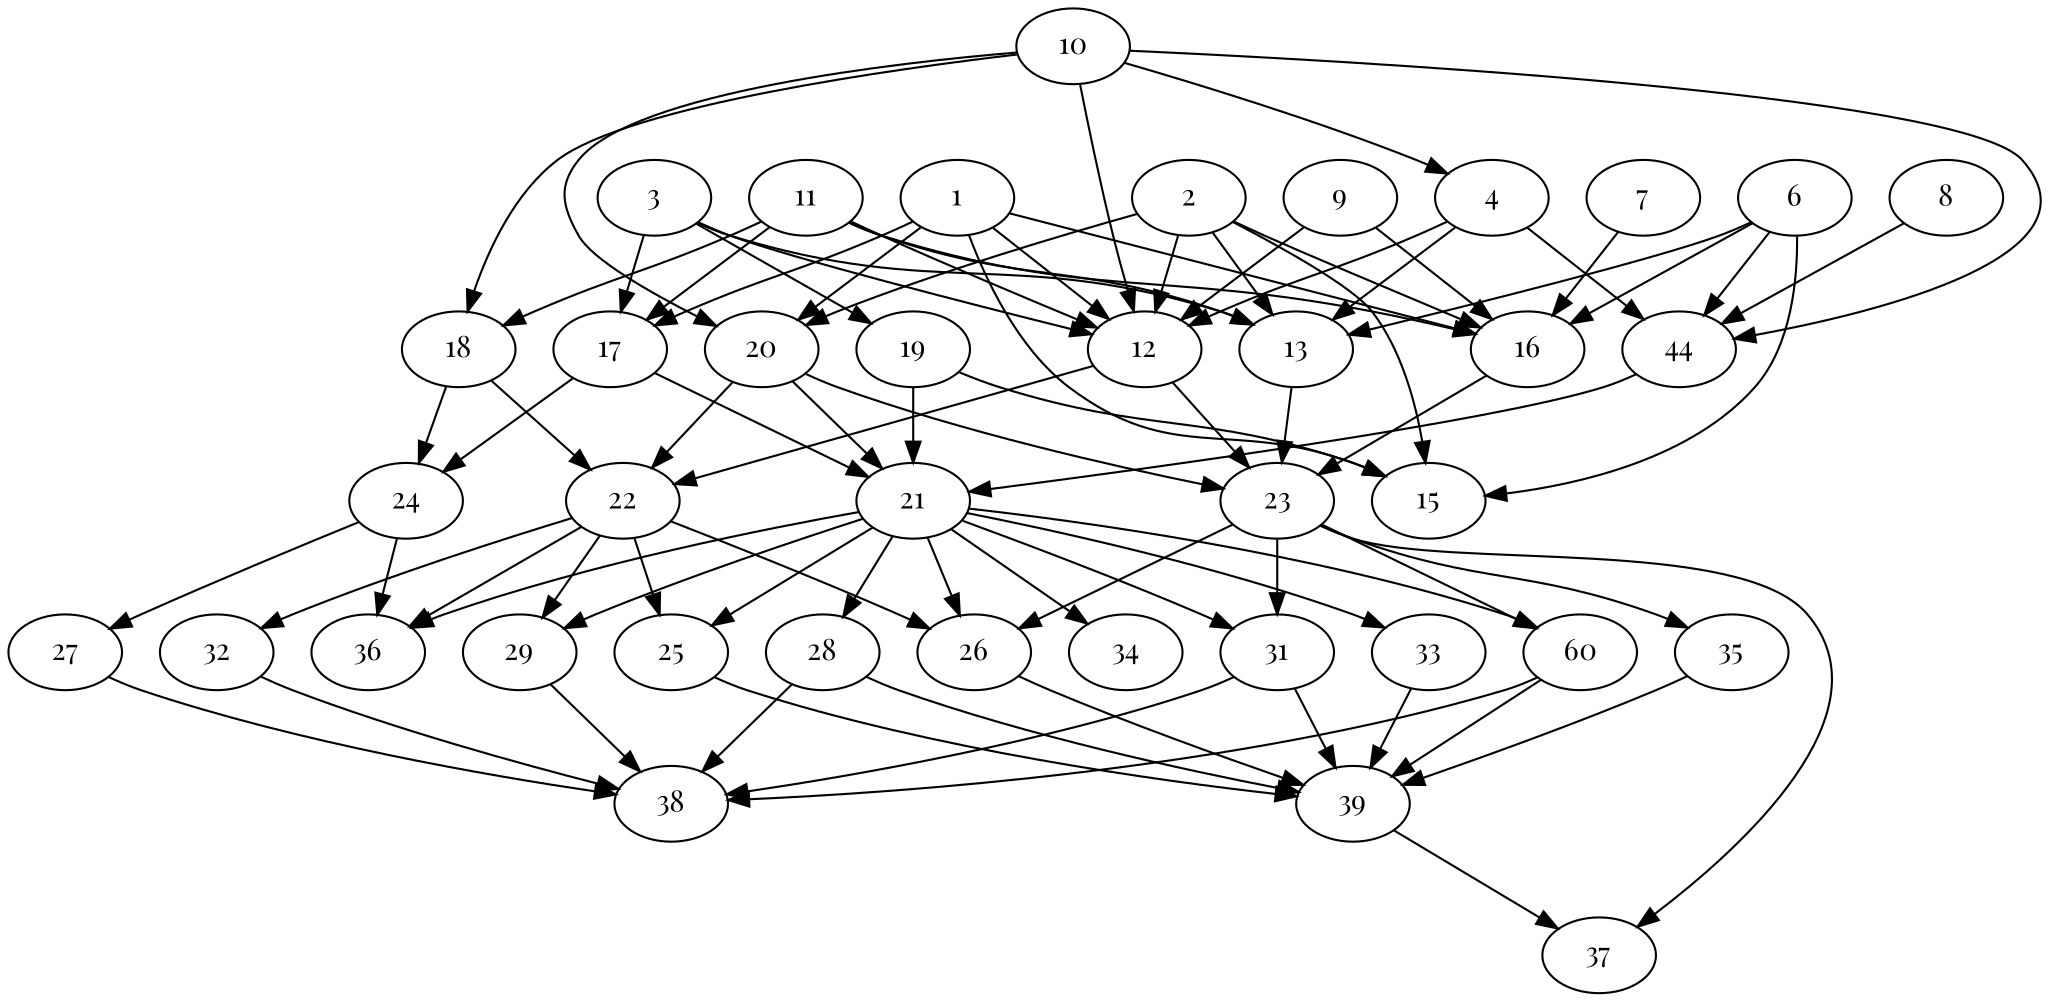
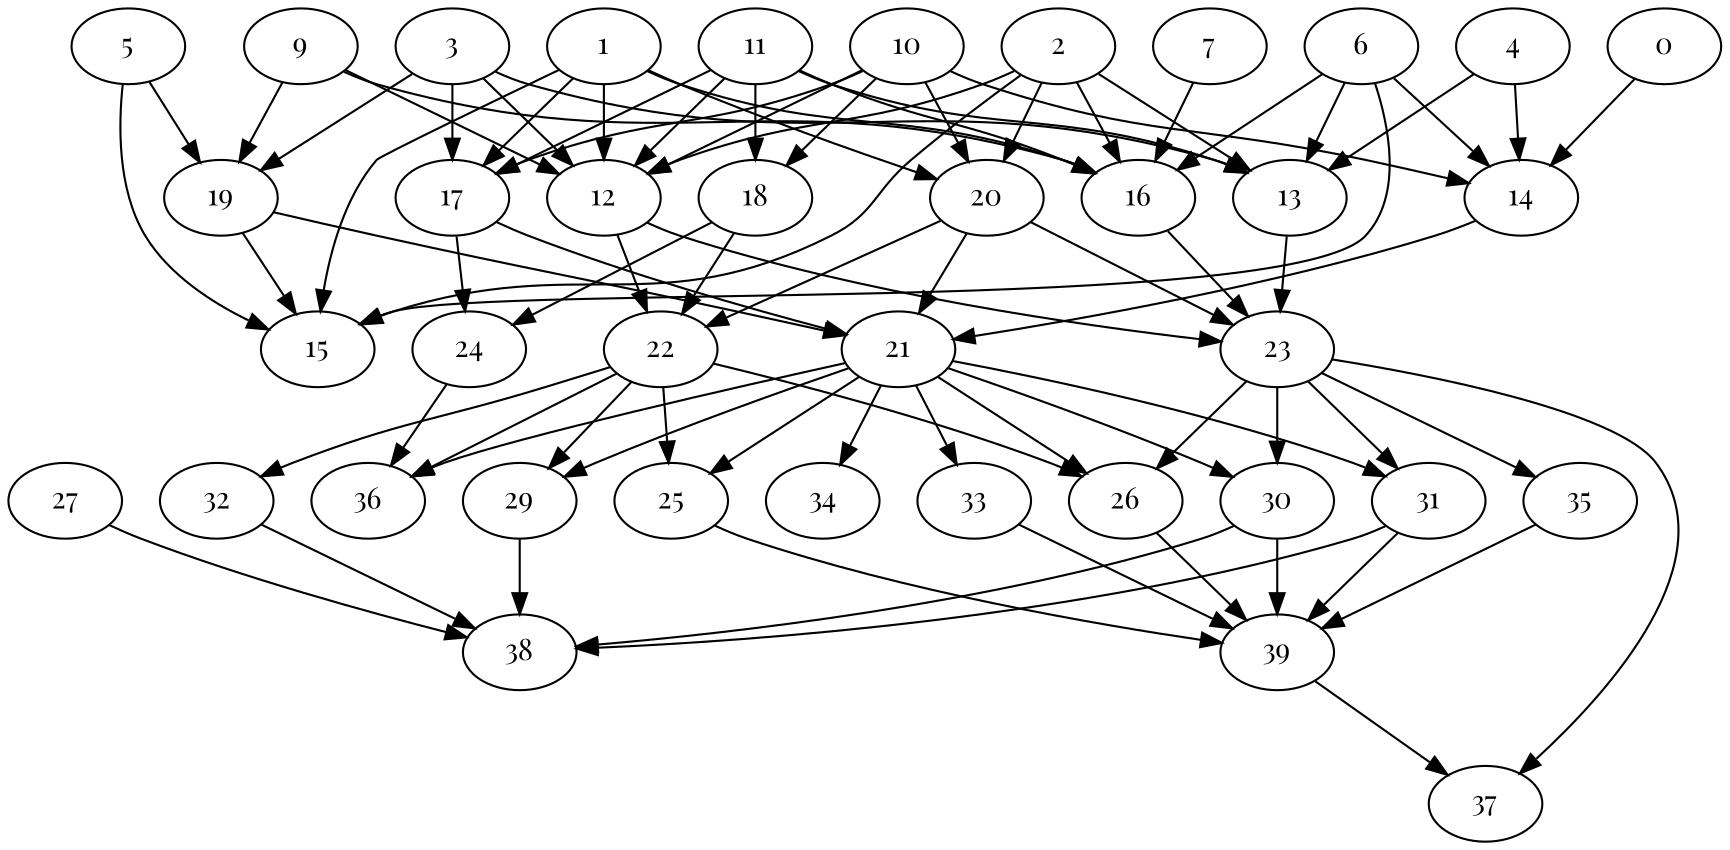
node "5": added
edge "10" -> "4": now "10" -> "17"
edge "9" -> "19": added
node "8": label "8" -> "0"
edge "4" -> "12": removed
node "44": label "44" -> "14"
edge "24" -> "27": removed
node "28": removed
node "60": label "60" -> "30"
